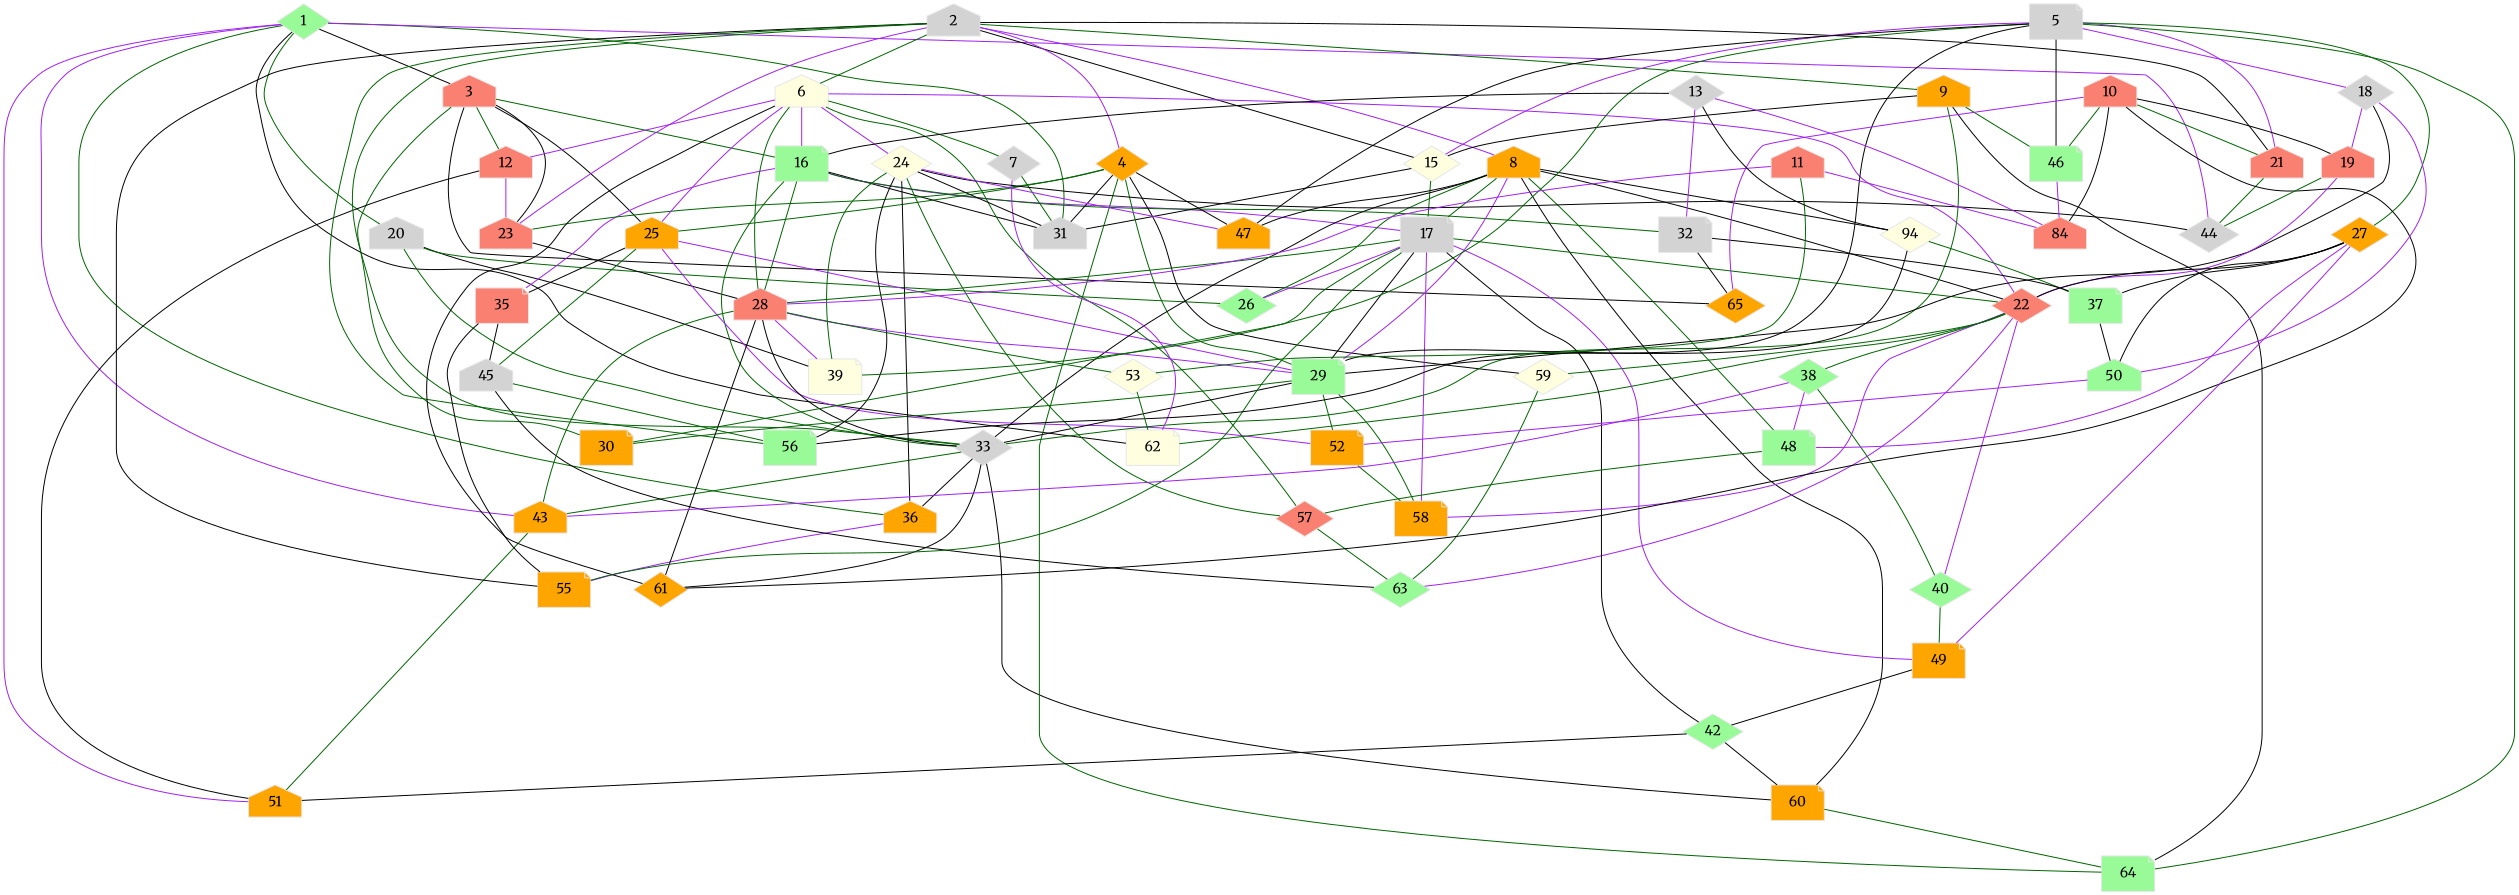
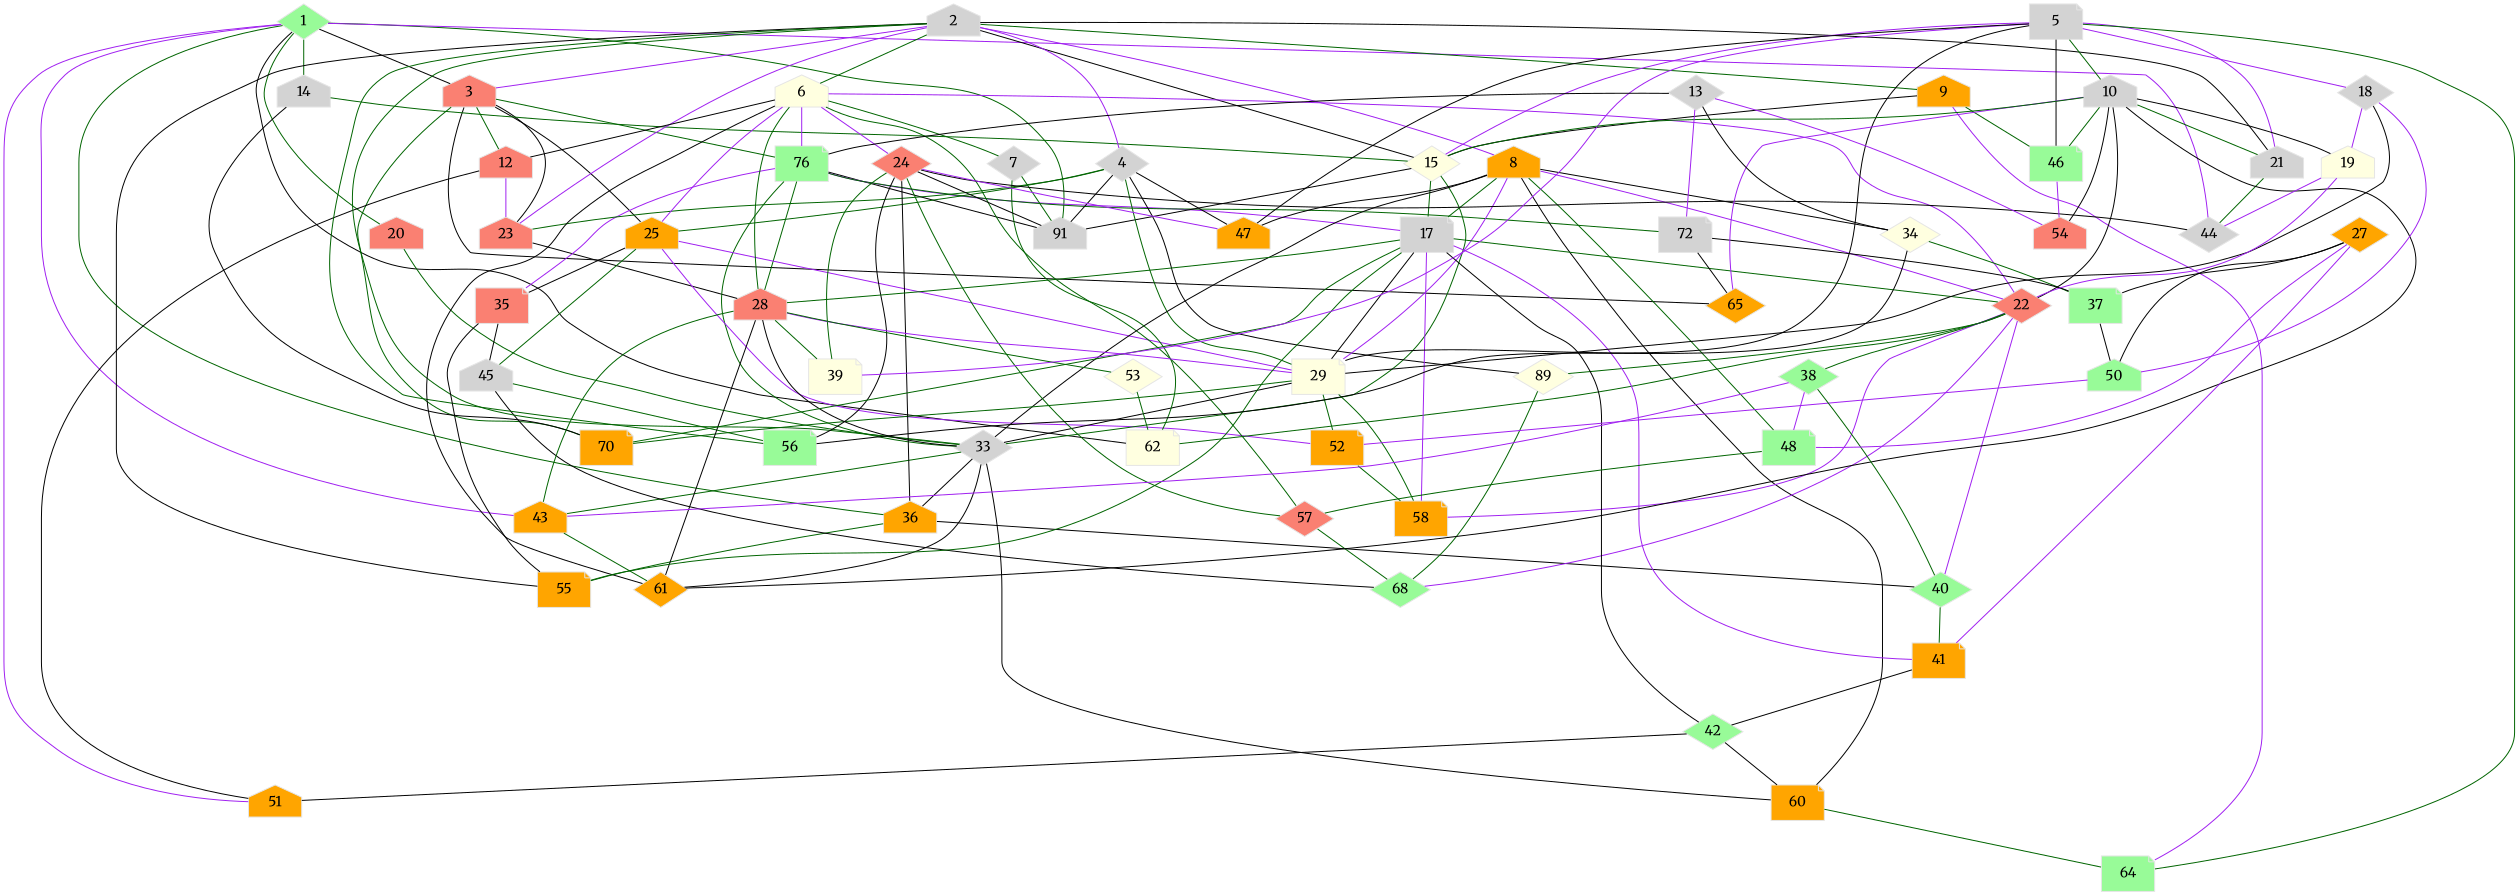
edge "2" -- "3": added
edge "5" -- "27": now "5" -- "10"
node "14": added
node "10": fillcolor salmon -> lightgrey
edge "10" -- "15": added
edge "6" -- "12": color purple -> black
node "16": label "16" -> "76"
node "24": fillcolor lightyellow -> salmon
node "4": fillcolor orange -> lightgrey
node "11": removed
node "21": fillcolor salmon -> lightgrey
node "19": fillcolor salmon -> lightyellow
edge "19" -- "44": color darkgreen -> purple
edge "5" -- "39": color darkgreen -> purple
edge "8" -- "22": color black -> purple
node "20": fillcolor lightgrey -> salmon
node "31": label "31" -> "91"
node "32": label "32" -> "72"
node "94": label "94" -> "34"
node "84": label "84" -> "54"
edge "27" -- "22": now "10" -- "22"
edge "20" -- "39": removed
node "26": removed
edge "7" -- "62": color purple -> darkgreen
edge "28" -- "39": color purple -> darkgreen
node "29": fillcolor palegreen -> lightyellow
node "59": label "59" -> "89"
edge "9" -- "33": now "15" -- "33"
edge "9" -- "64": color black -> purple
node "30": label "30" -> "70"
edge "36" -- "55": color purple -> darkgreen
edge "36" -- "40": added
node "63": label "63" -> "68"
node "49": label "49" -> "41"
edge "43" -- "51": now "43" -- "61"
edge "4" -- "64": removed
